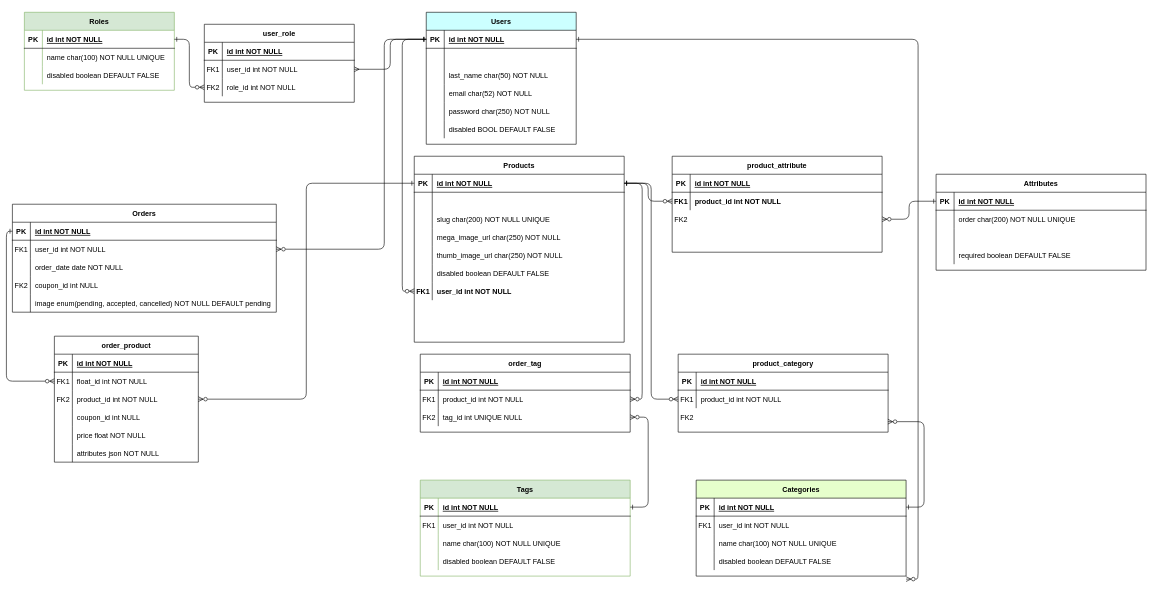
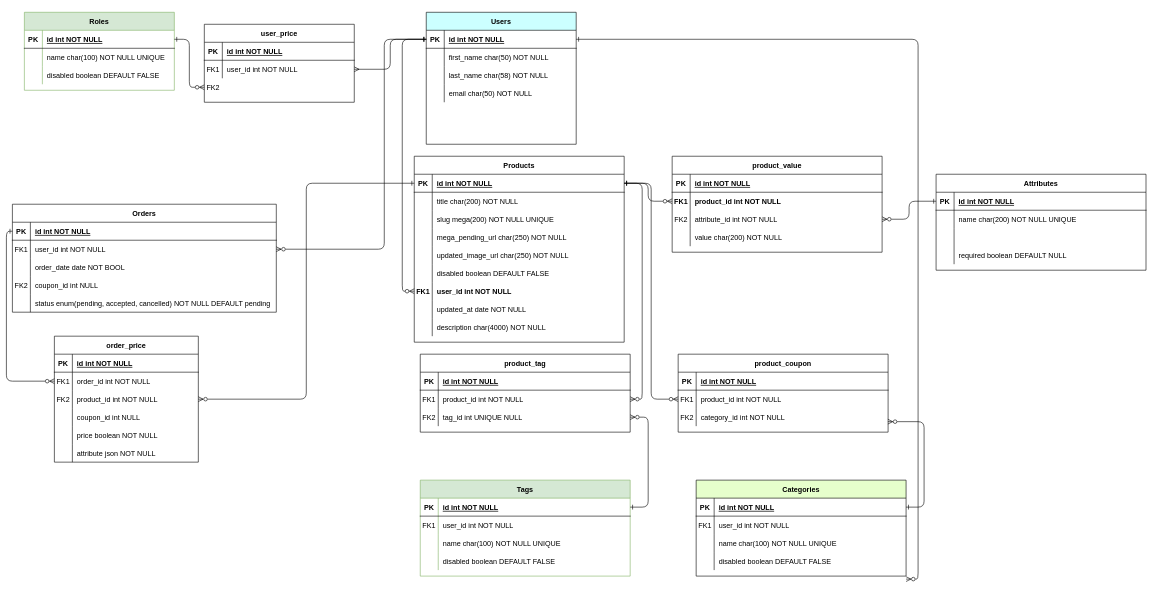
node "user_role": label "user_role" -> "user_price"
node "first_name char(50) NOT NULL": added
node "last_name char(50) NOT NULL": label "last_name char(50) NOT NULL" -> "last_name char(58) NOT NULL"
node "role_id int NOT NULL": removed
node "email char(52) NOT NULL": label "email char(52) NOT NULL" -> "email char(50) NOT NULL"
node "password char(250) NOT NULL": removed
node "disabled BOOL DEFAULT FALSE": removed
node "product_attribute": label "product_attribute" -> "product_value"
node "title char(200) NOT NULL": added
node "attribute_id int NOT NULL": added
node "slug char(200) NOT NULL UNIQUE": label "slug char(200) NOT NULL UNIQUE" -> "slug mega(200) NOT NULL UNIQUE"
node "order char(200) NOT NULL UNIQUE": label "order char(200) NOT NULL UNIQUE" -> "name char(200) NOT NULL UNIQUE"
node "value char(200) NOT NULL": added
node "mega_image_url char(250) NOT NULL": label "mega_image_url char(250) NOT NULL" -> "mega_pending_url char(250) NOT NULL"
node "thumb_image_url char(250) NOT NULL": label "thumb_image_url char(250) NOT NULL" -> "updated_image_url char(250) NOT NULL"
node "required boolean DEFAULT FALSE": label "required boolean DEFAULT FALSE" -> "required boolean DEFAULT NULL"
node "order_date date NOT NULL": label "order_date date NOT NULL" -> "order_date date NOT BOOL"
node "image enum(pending, accepted, cancelled) NOT NULL DEFAULT pending": label "image enum(pending, accepted, cancelled) NOT NULL DEFAULT pending" -> "status enum(pending, accepted, cancelled) NOT NULL DEFAULT pending"
node "updated_at date NOT NULL": added
node "description char(4000) NOT NULL": added
node "order_product": label "order_product" -> "order_price"
node "order_tag": label "order_tag" -> "product_tag"
node "product_category": label "product_category" -> "product_coupon"
node "float_id int NOT NULL": label "float_id int NOT NULL" -> "order_id int NOT NULL"
node "category_id int NOT NULL": added
node "price float NOT NULL": label "price float NOT NULL" -> "price boolean NOT NULL"
node "attributes json NOT NULL": label "attributes json NOT NULL" -> "attribute json NOT NULL"
